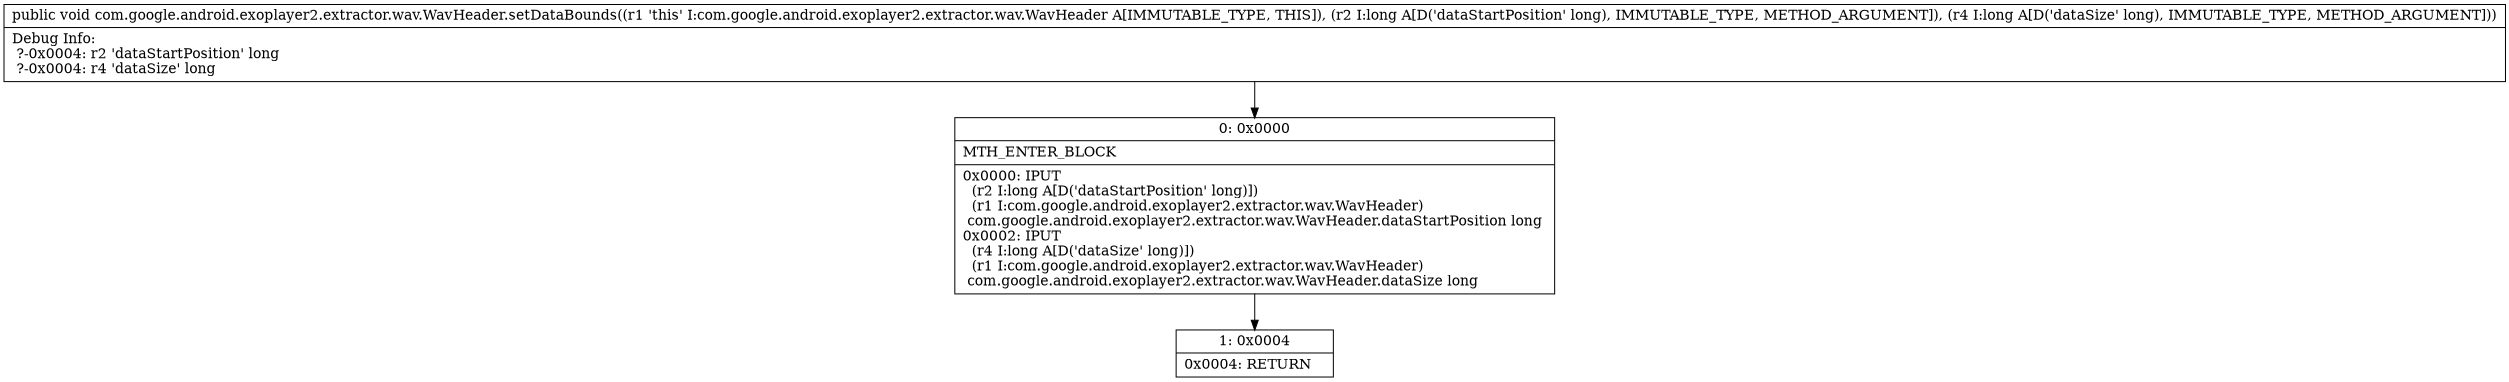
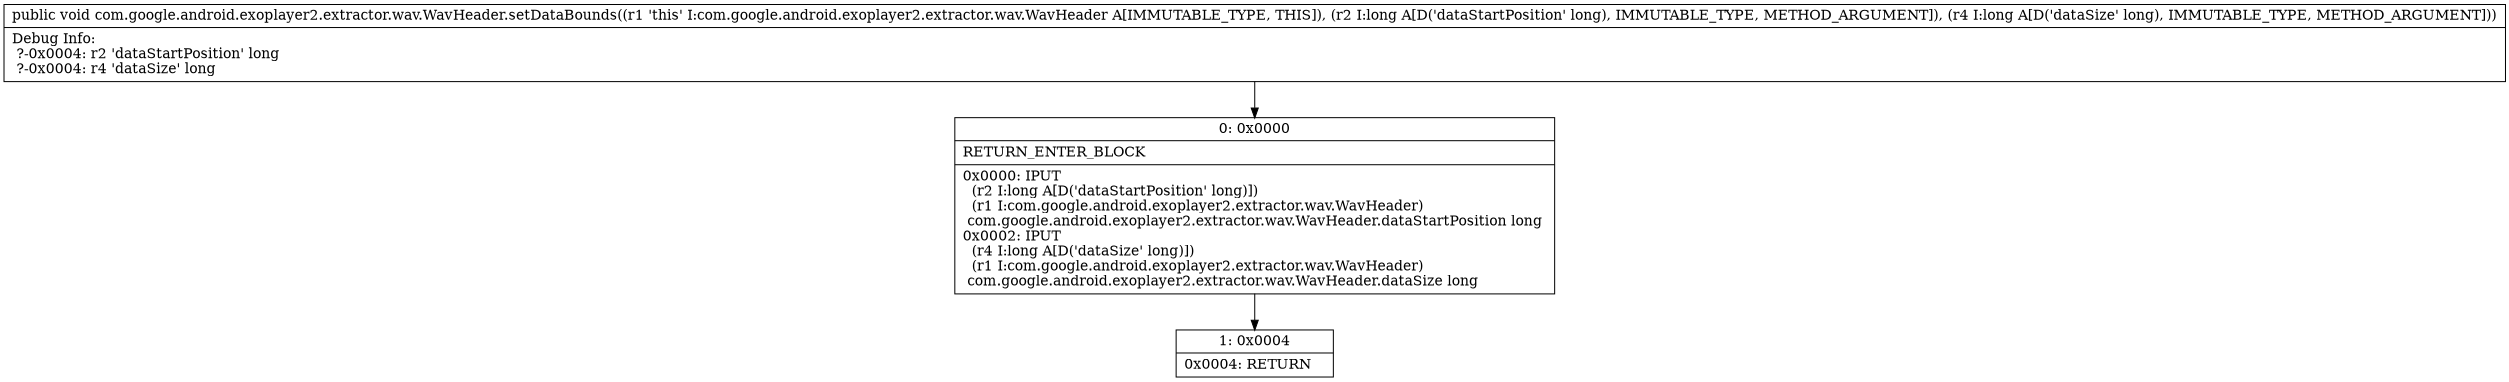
node "0: 0x0000": text "MTH_ENTER_BLOCK" -> "RETURN_ENTER_BLOCK"
